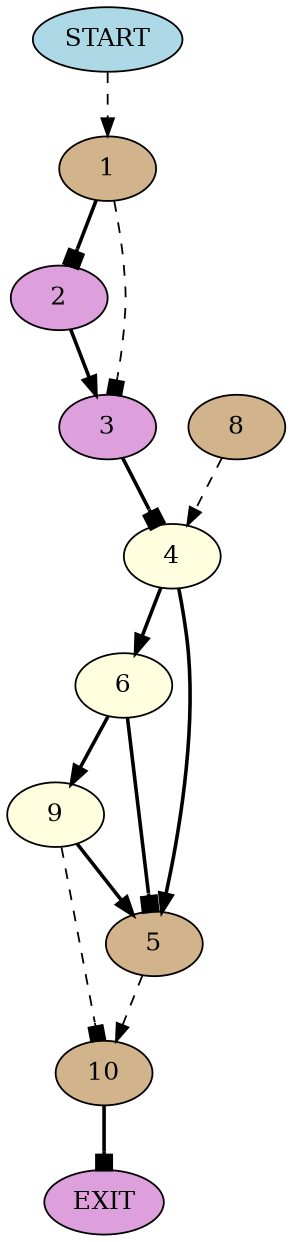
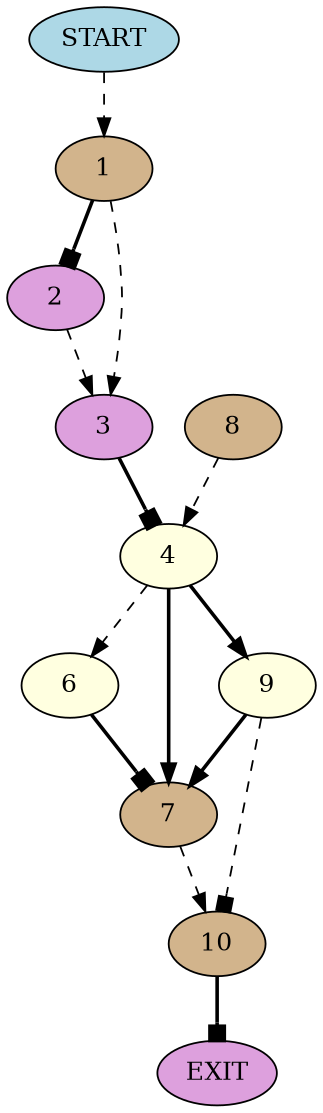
edge "1" -> "3": arrowhead box -> normal
edge "2" -> "3": style bold -> dashed
edge "4" -> "6": style bold -> dashed
edge "6" -> "9": now "4" -> "9"
node "5": label "5" -> "7"
